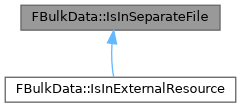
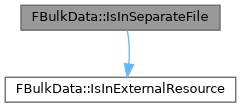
edge "FBulkData::IsInExternalResource" -> "FBulkData::IsInSeparateFile": reversed
